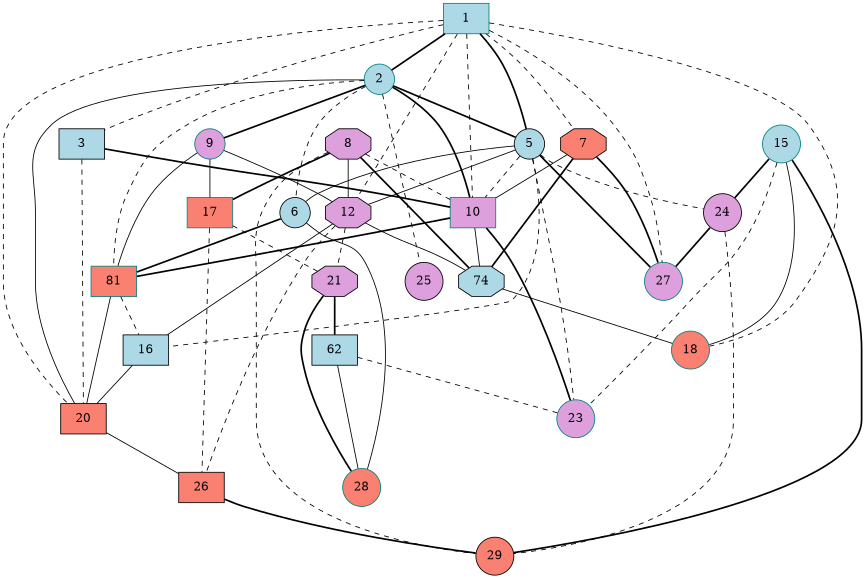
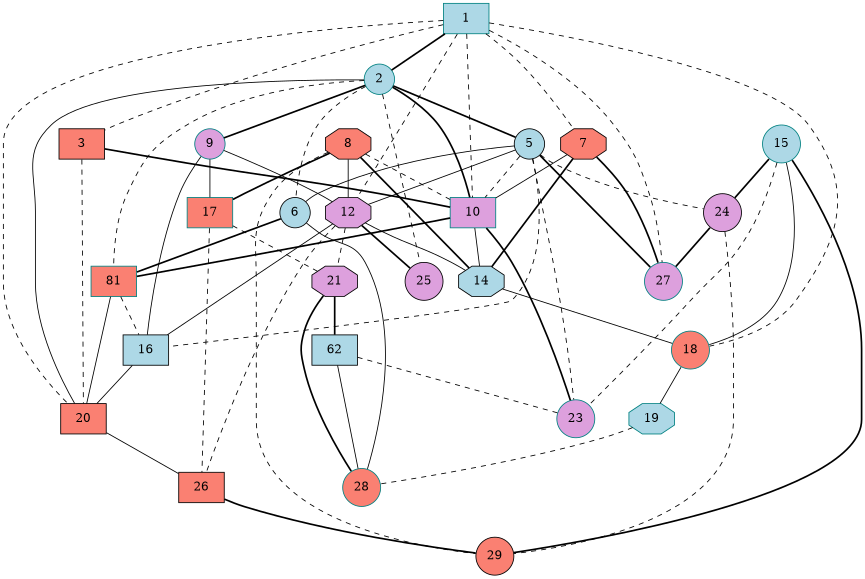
edge "1" -- "5": removed
node "3": fillcolor lightblue -> salmon
node "8": fillcolor plum -> salmon
edge "9" -- "81": now "9" -- "16"
edge "12" -- "25": added
node "74": label "74" -> "14"
node "19": added
